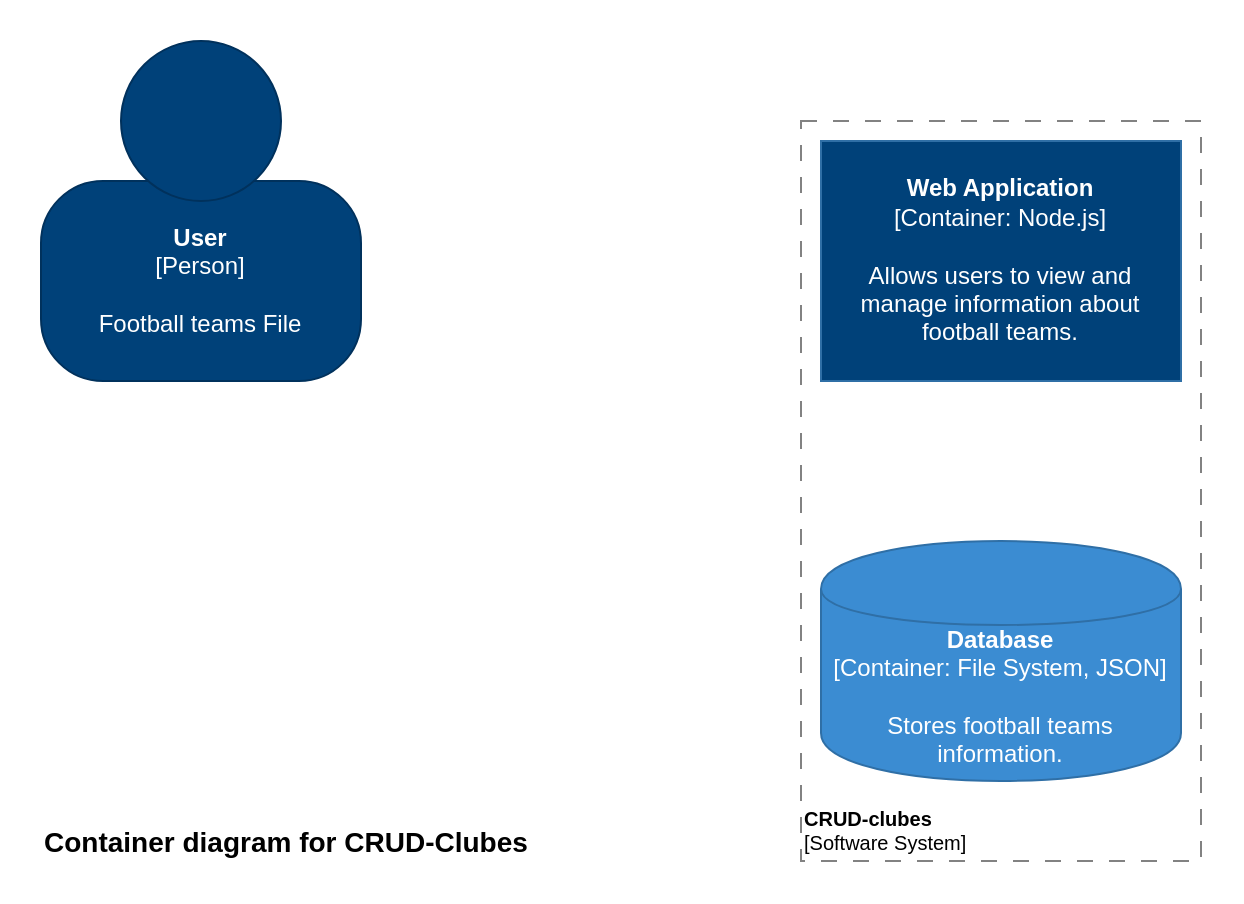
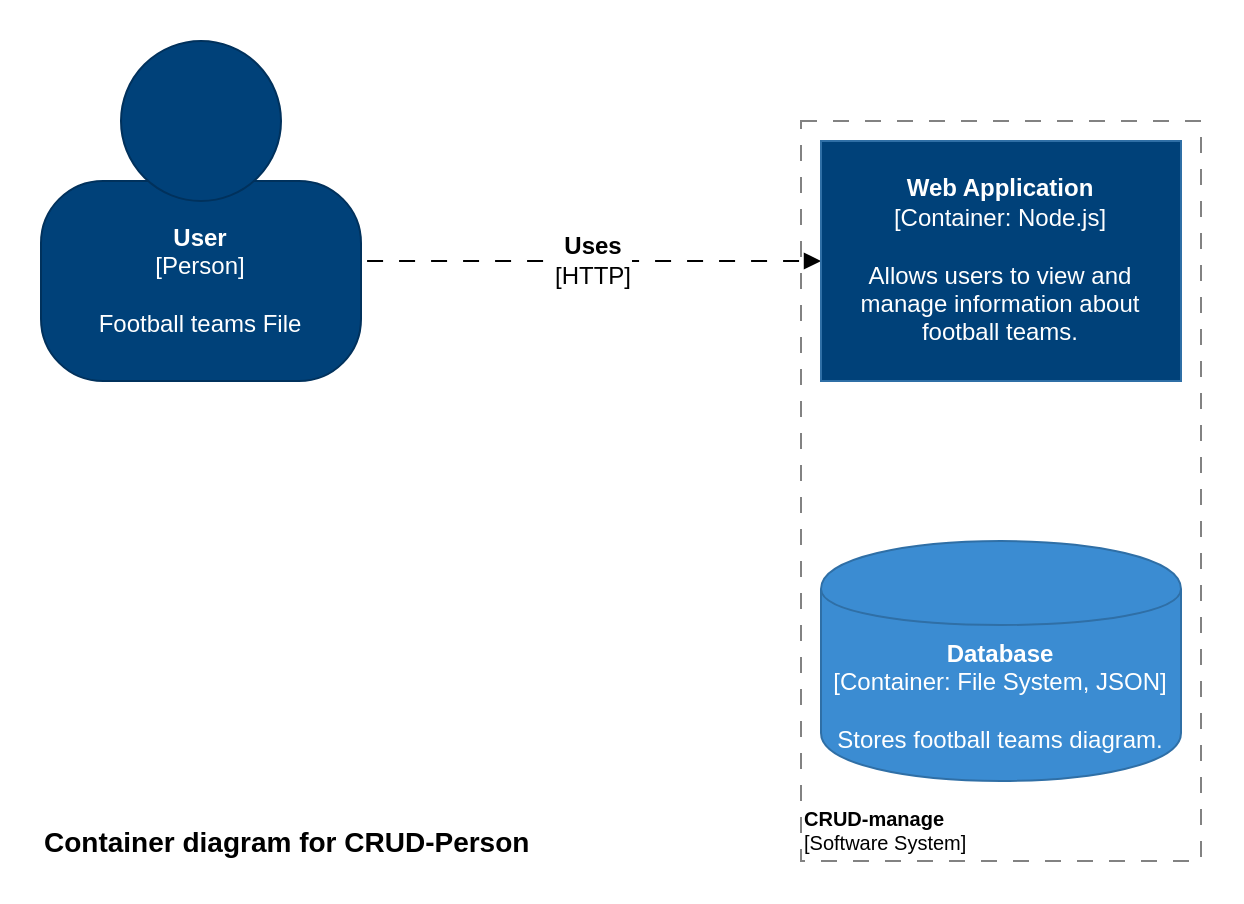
edge "User [Person] Football teams File" -> "Web Application [Container: Node.js] Allows users to view and manage information about football teams.": added, label "Uses[HTTP]"
node "Database [Container: File System, JSON] Stores football teams information.": label "Database [Container: File System, JSON] Stores football teams information." -> "Database [Container: File System, JSON] Stores football teams diagram."
node "CRUD-clubes[Software System]": label "CRUD-clubes[Software System]" -> "CRUD-manage[Software System]"
node "Container diagram for CRUD-Clubes": label "Container diagram for CRUD-Clubes" -> "Container diagram for CRUD-Person"
